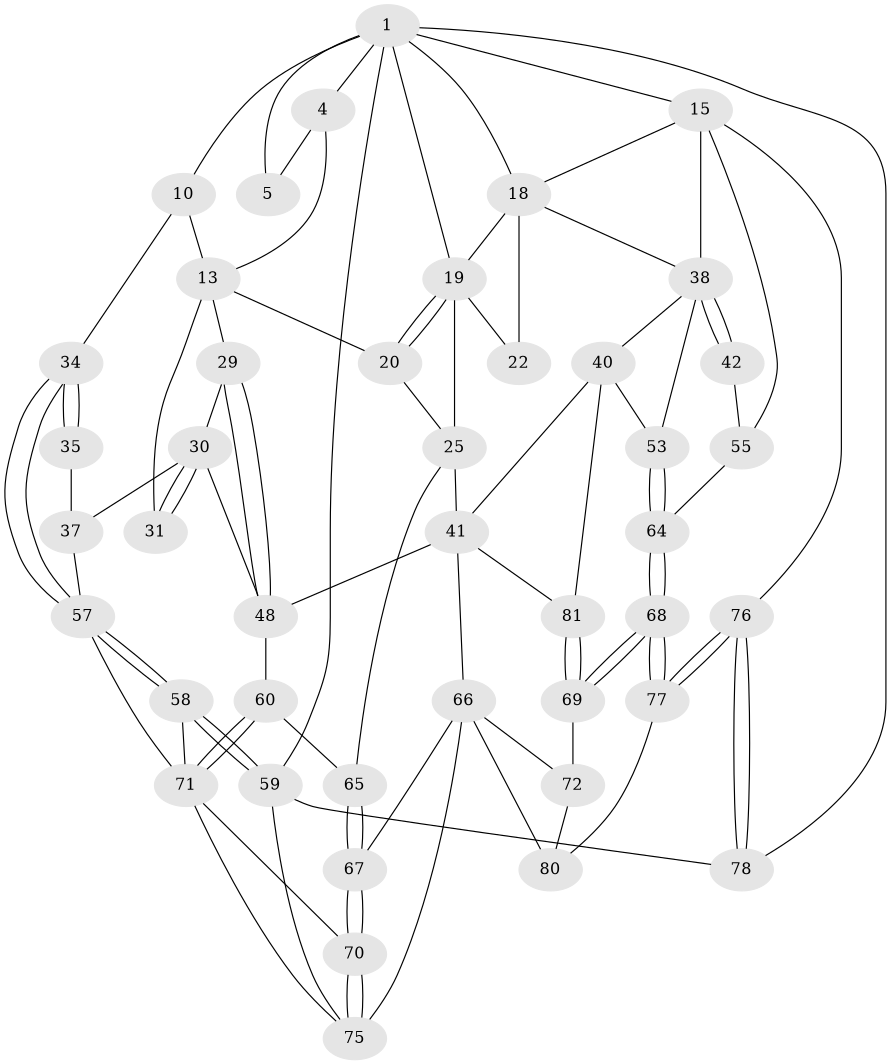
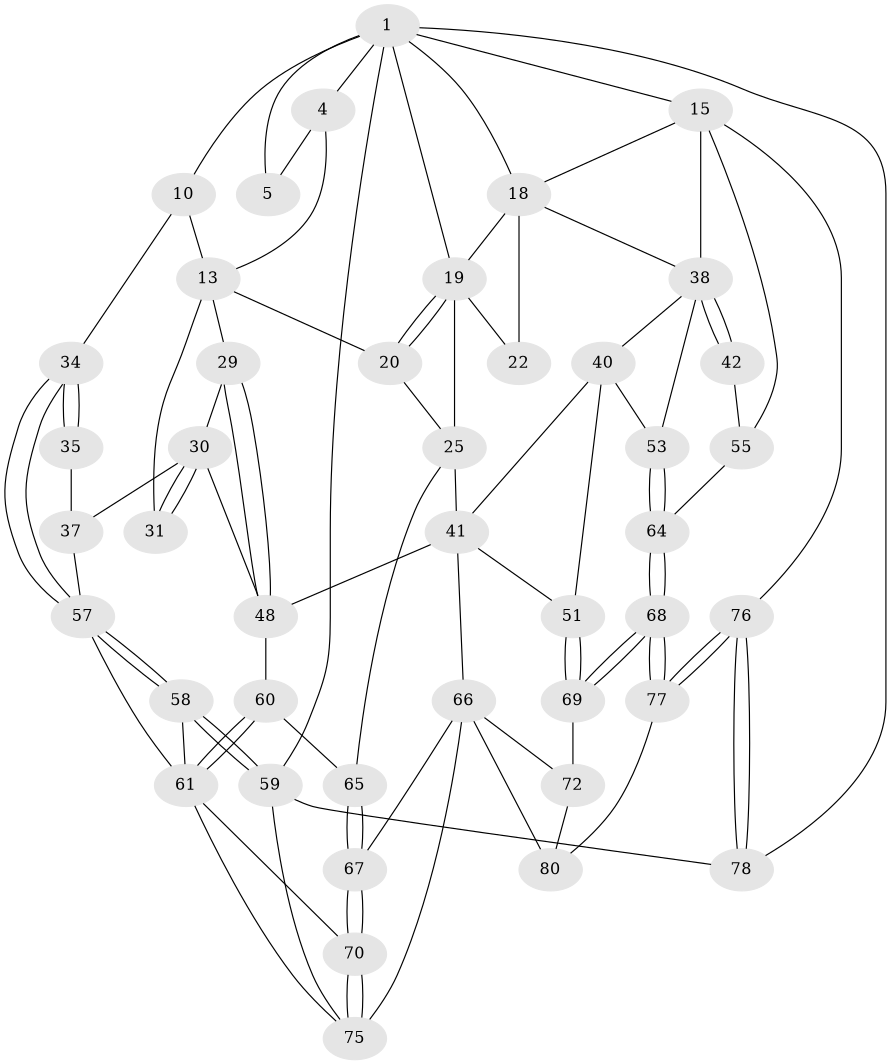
node "81": label "81" -> "51"
node "71": label "71" -> "61"
